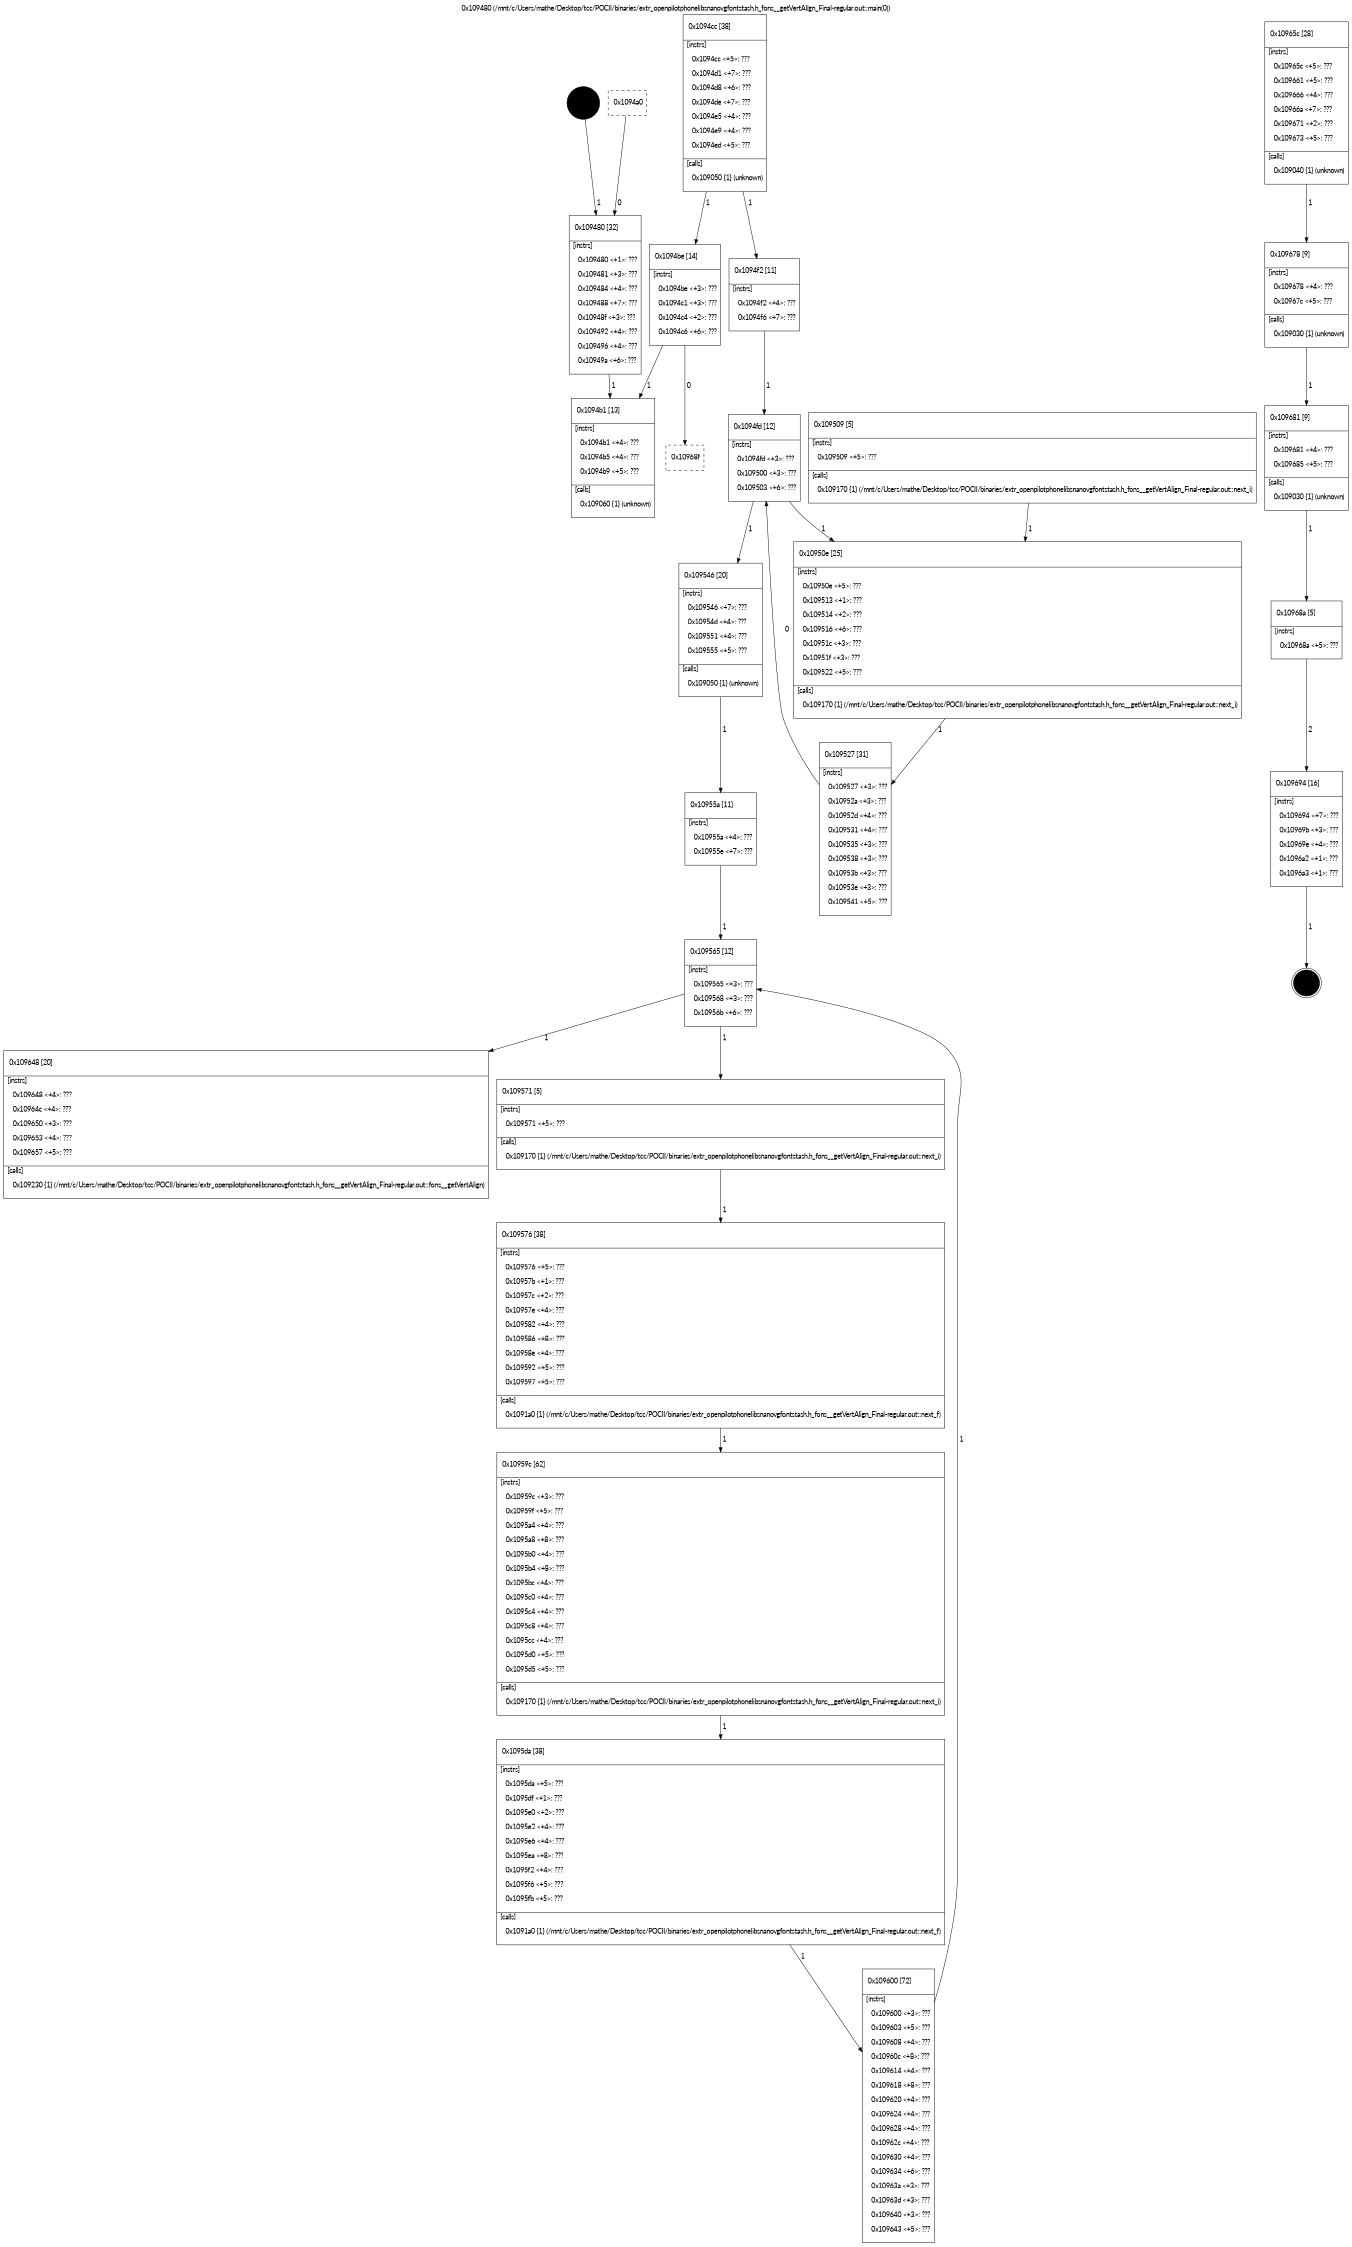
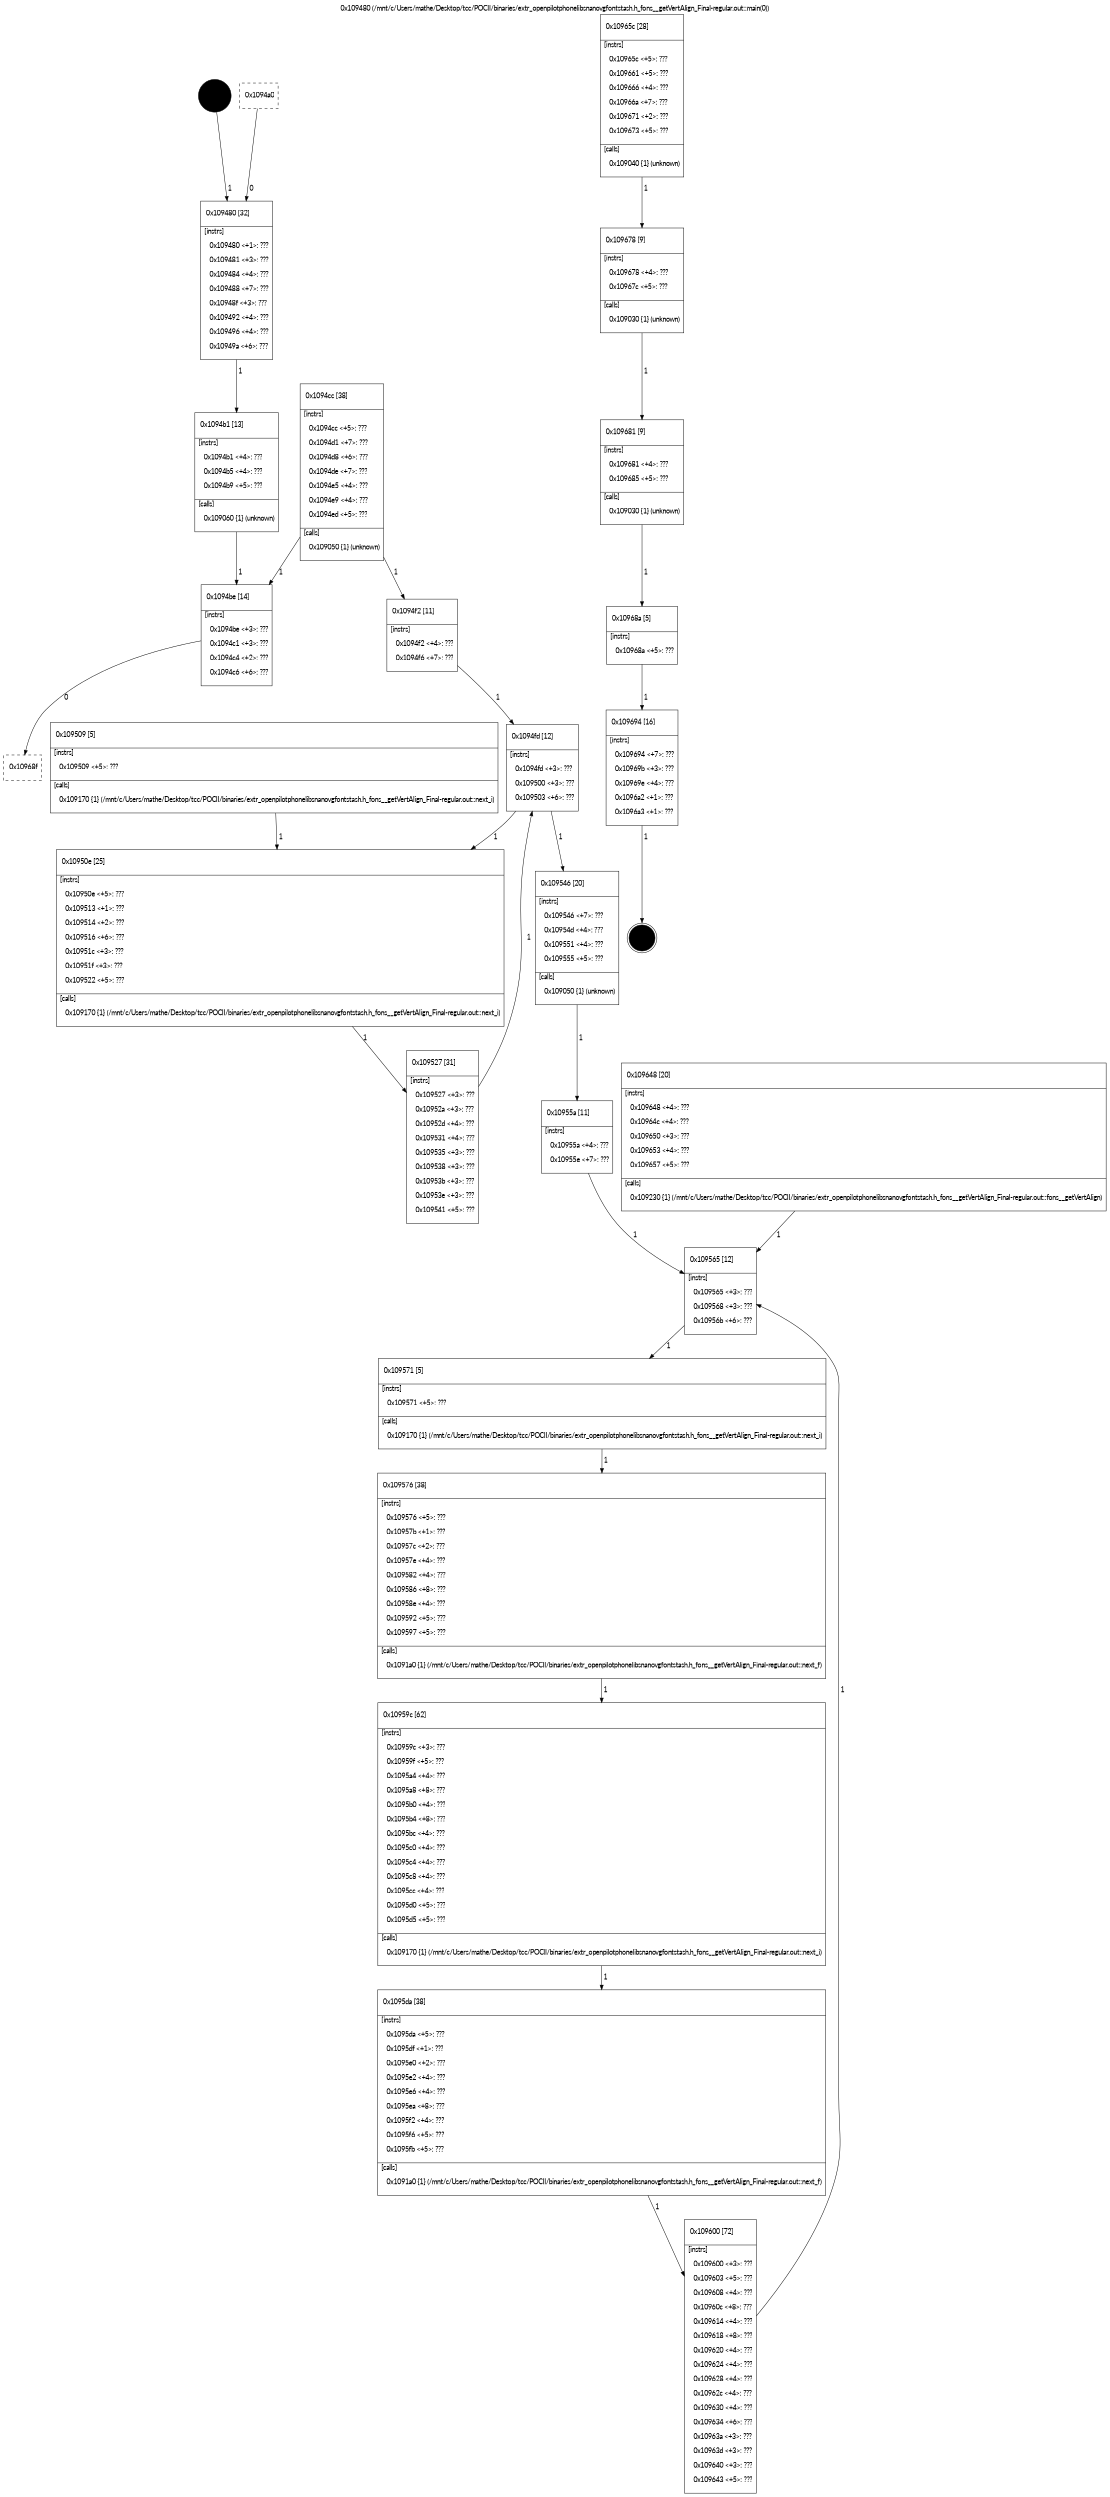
edge "0x1094be [14]" -> "0x1094b1 [13]": reversed
edge "0x109527 [31]" -> "0x1094fd [12]": label " 0" -> " 1"
edge "0x10968a [5]" -> "0x109694 [16]": label " 2" -> " 1"
edge "0x109565 [12]" -> "0x109648 [20]": reversed
